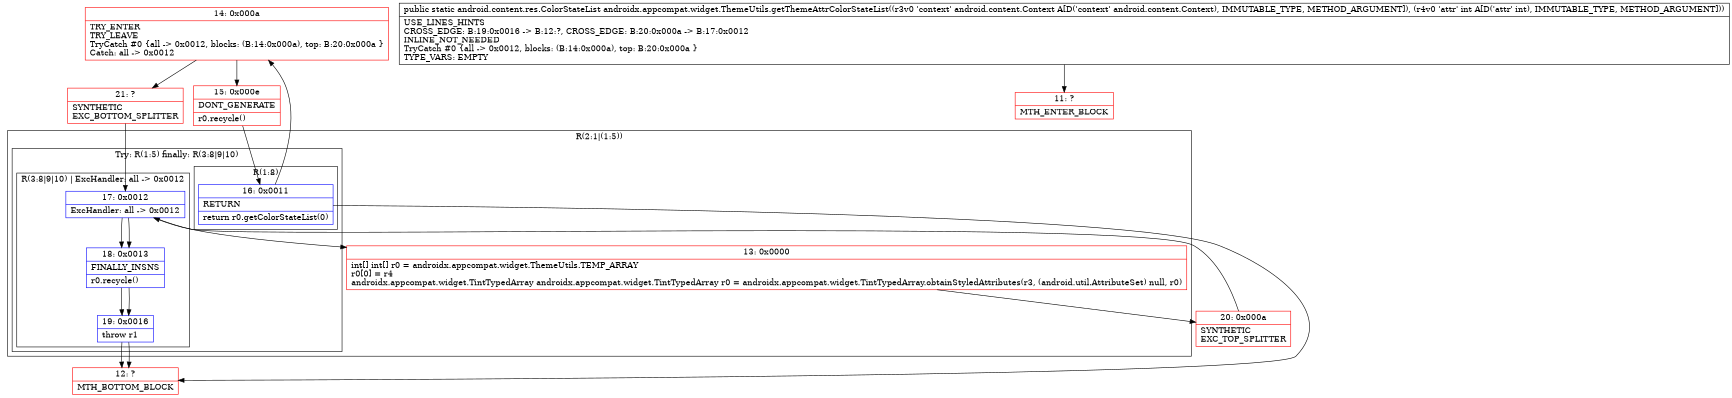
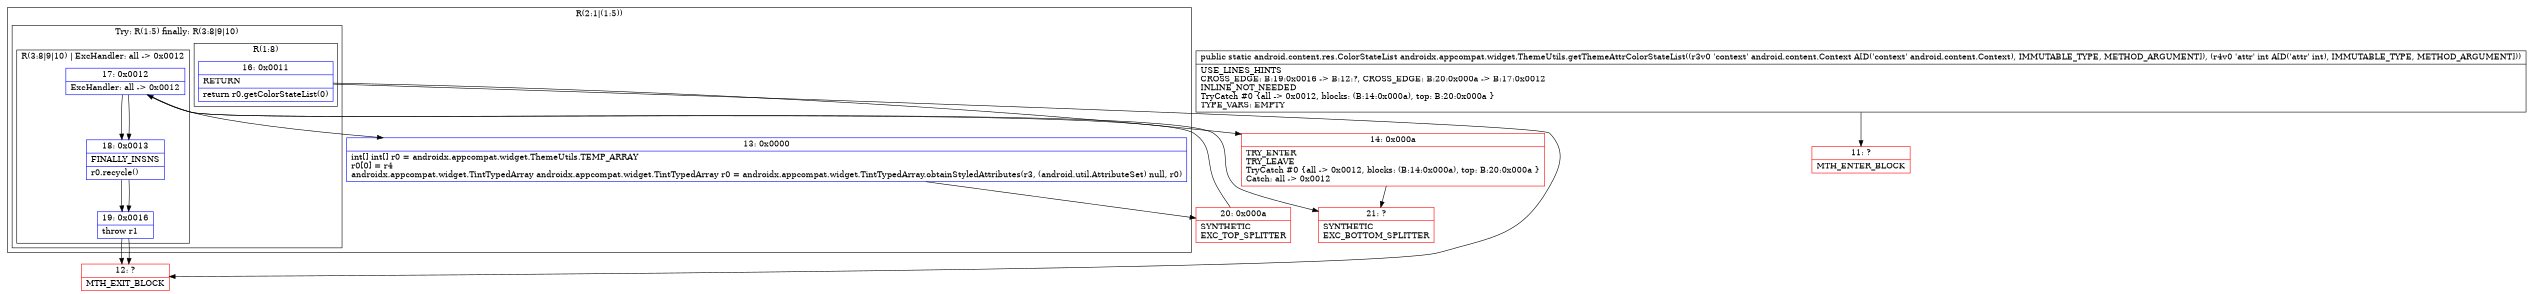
node "15: 0x000e": removed
edge "21: ?" -> "17: 0x0012": reversed
node "13: 0x0000": color red -> blue
node "12: ?": text "MTH_BOTTOM_BLOCK" -> "MTH_EXIT_BLOCK"
